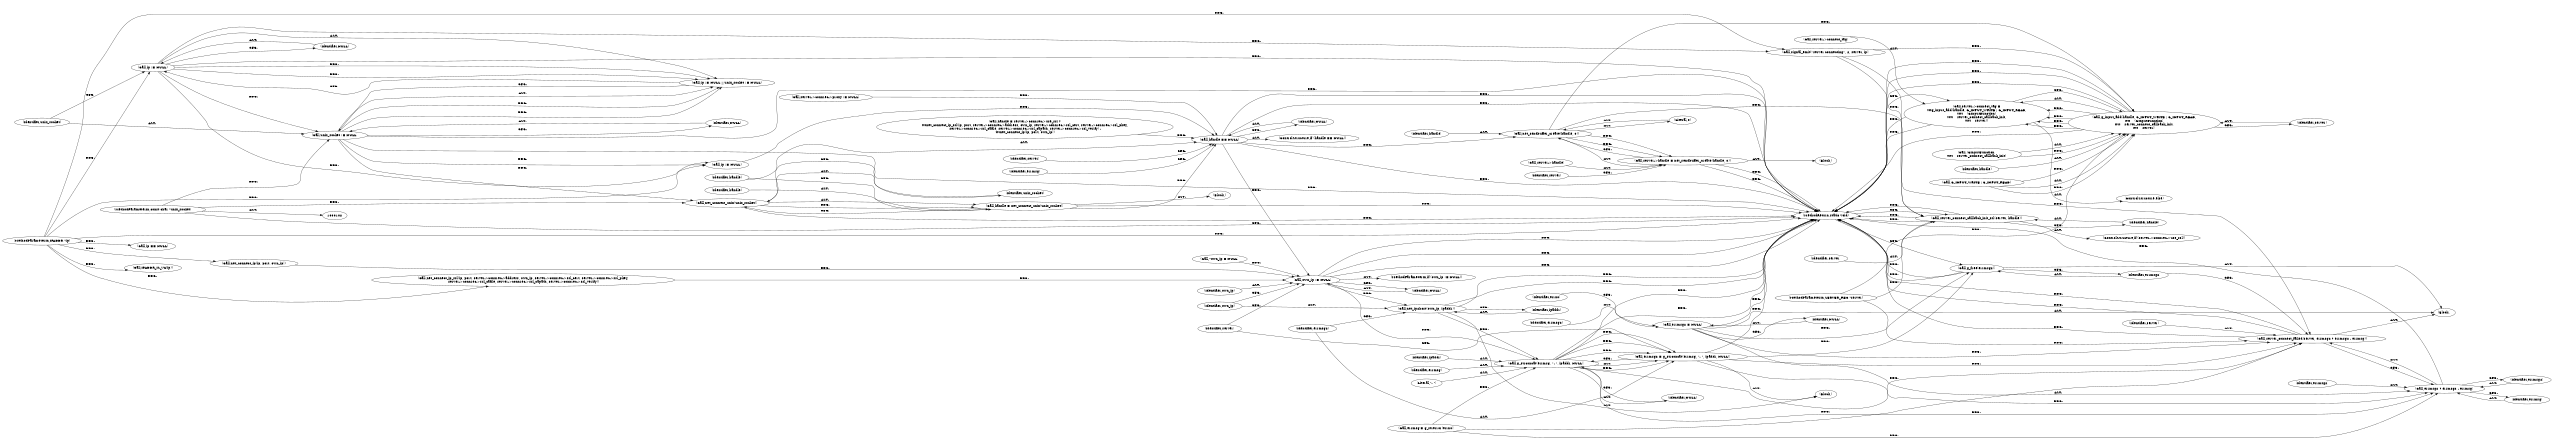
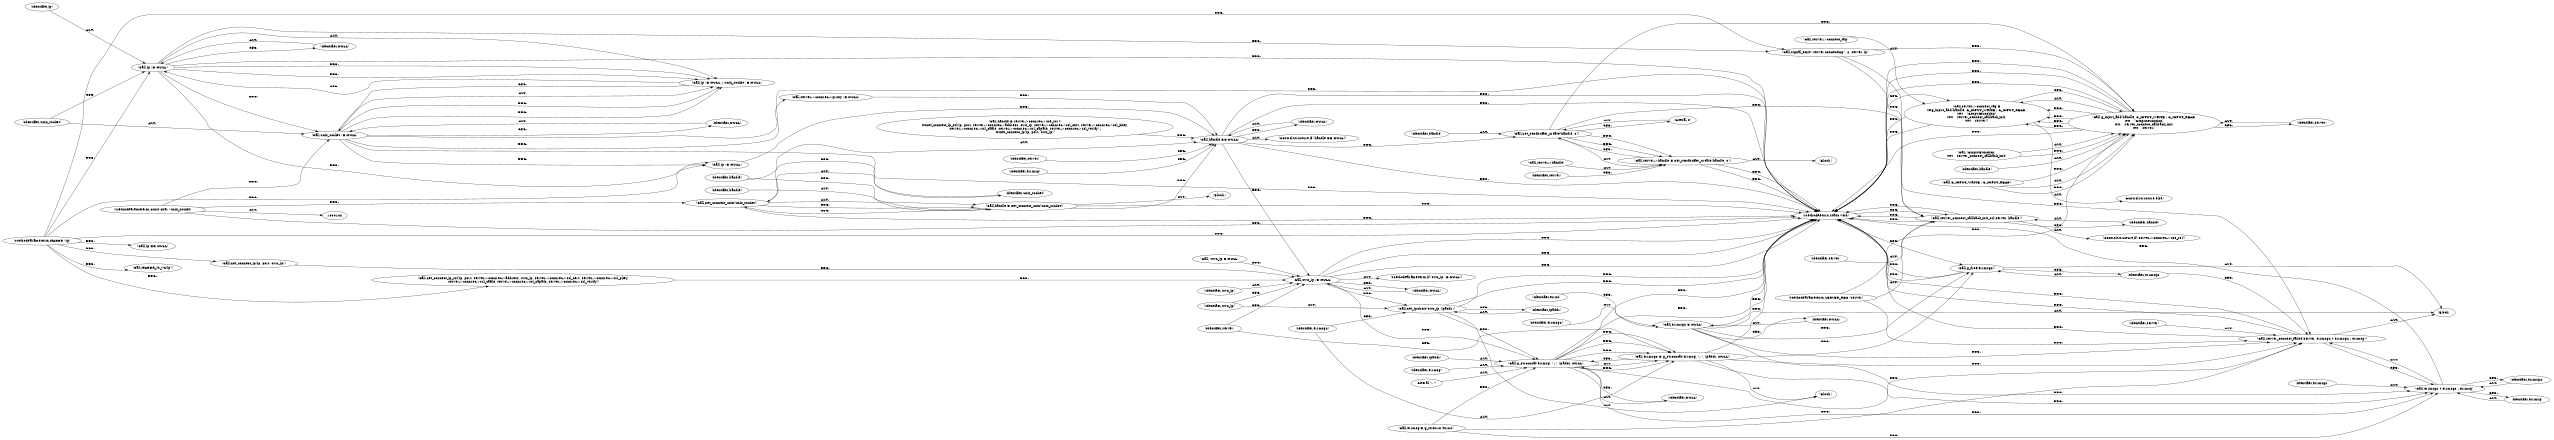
node "(Identifier,ip)": added
edge "(Call,net_sendbuffer_create(handle, 0))" -> "(Literal,0)": label "AST: " -> "CFG: "
edge "(Call,unix_socket != NULL)" -> "(Call,net_connect_unix(unix_socket))": now "(Call,unix_socket != NULL)" -> "(Call,server->connrec->proxy != NULL)"
edge "(MethodParameterIn,SERVER_REC *server)" -> "(Call,server_connect_callback_init_ssl(server, handle))": label "DDG: " -> "AST: "
edge "(Call,errmsg2 = NULL)" -> "(Call,errmsg2 ? errmsg2 : errmsg)": label "AST: " -> "DDG: "
